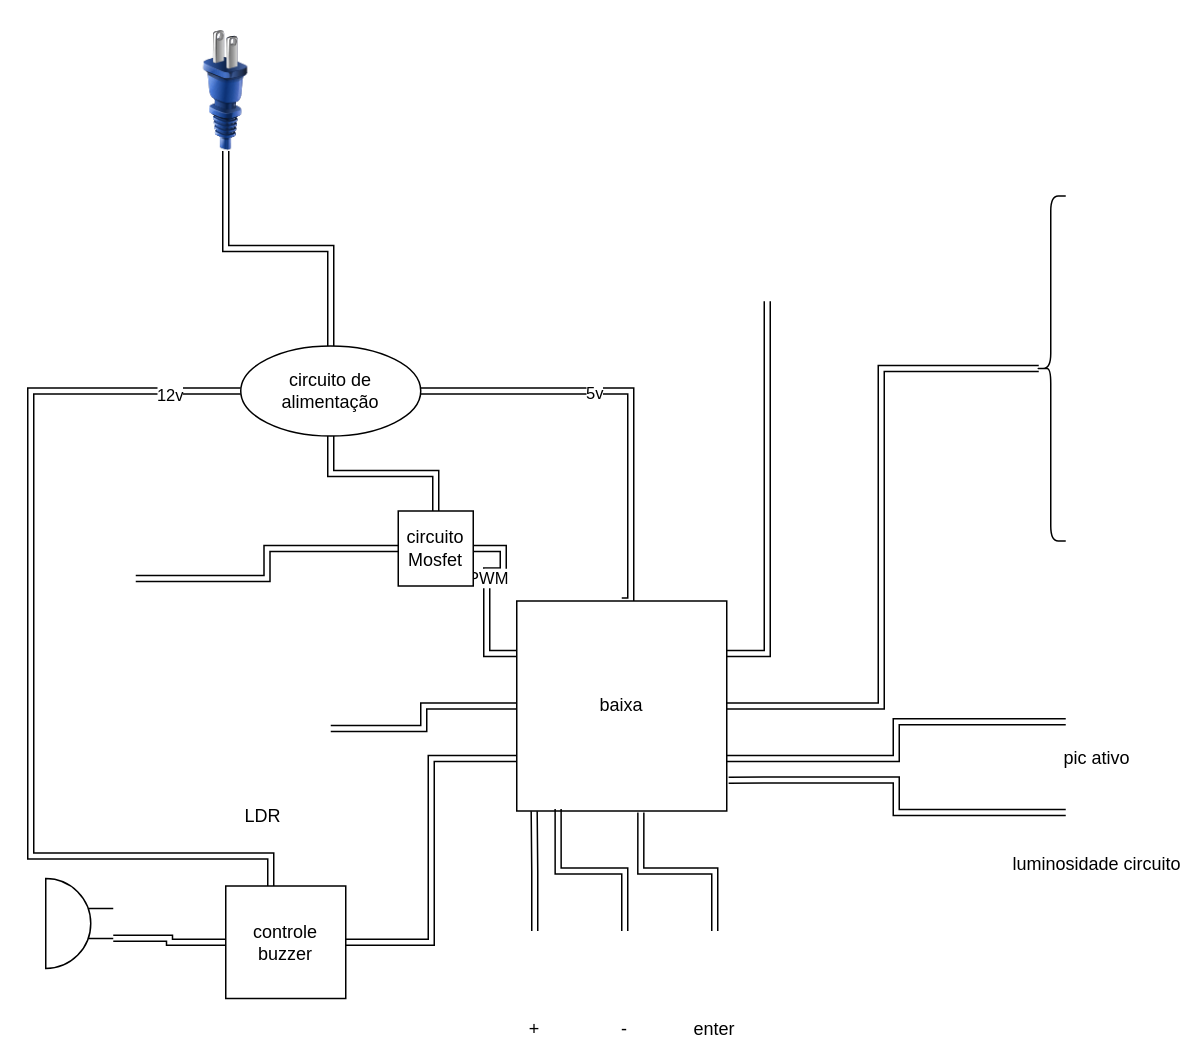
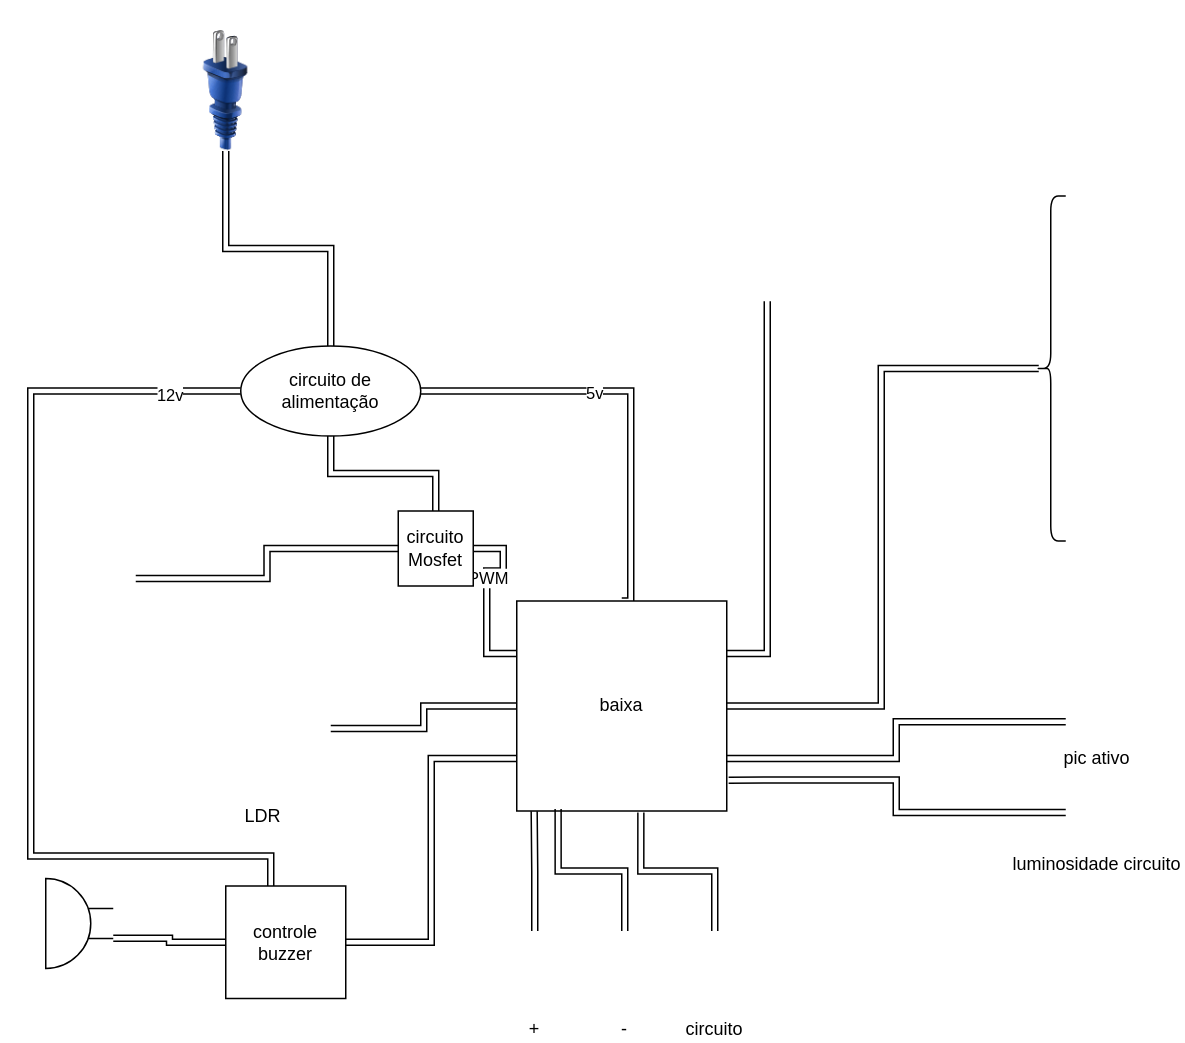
node "enter": label "enter" -> "circuito"
